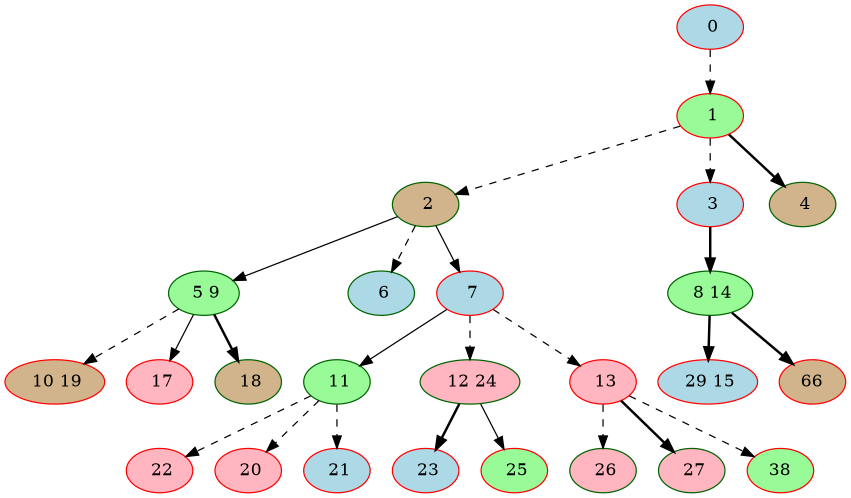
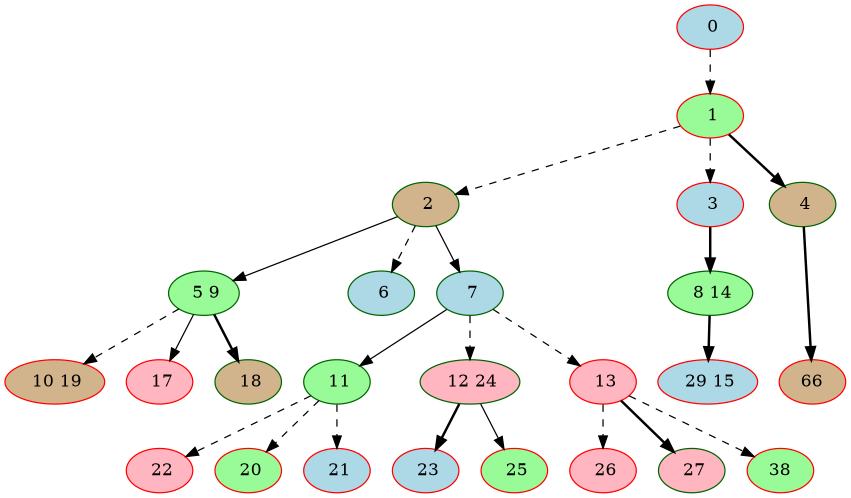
node "7": color red -> darkgreen
edge "8 14" -> "66": now "4" -> "66"
node "20": fillcolor lightpink -> palegreen
node "26": color darkgreen -> red
